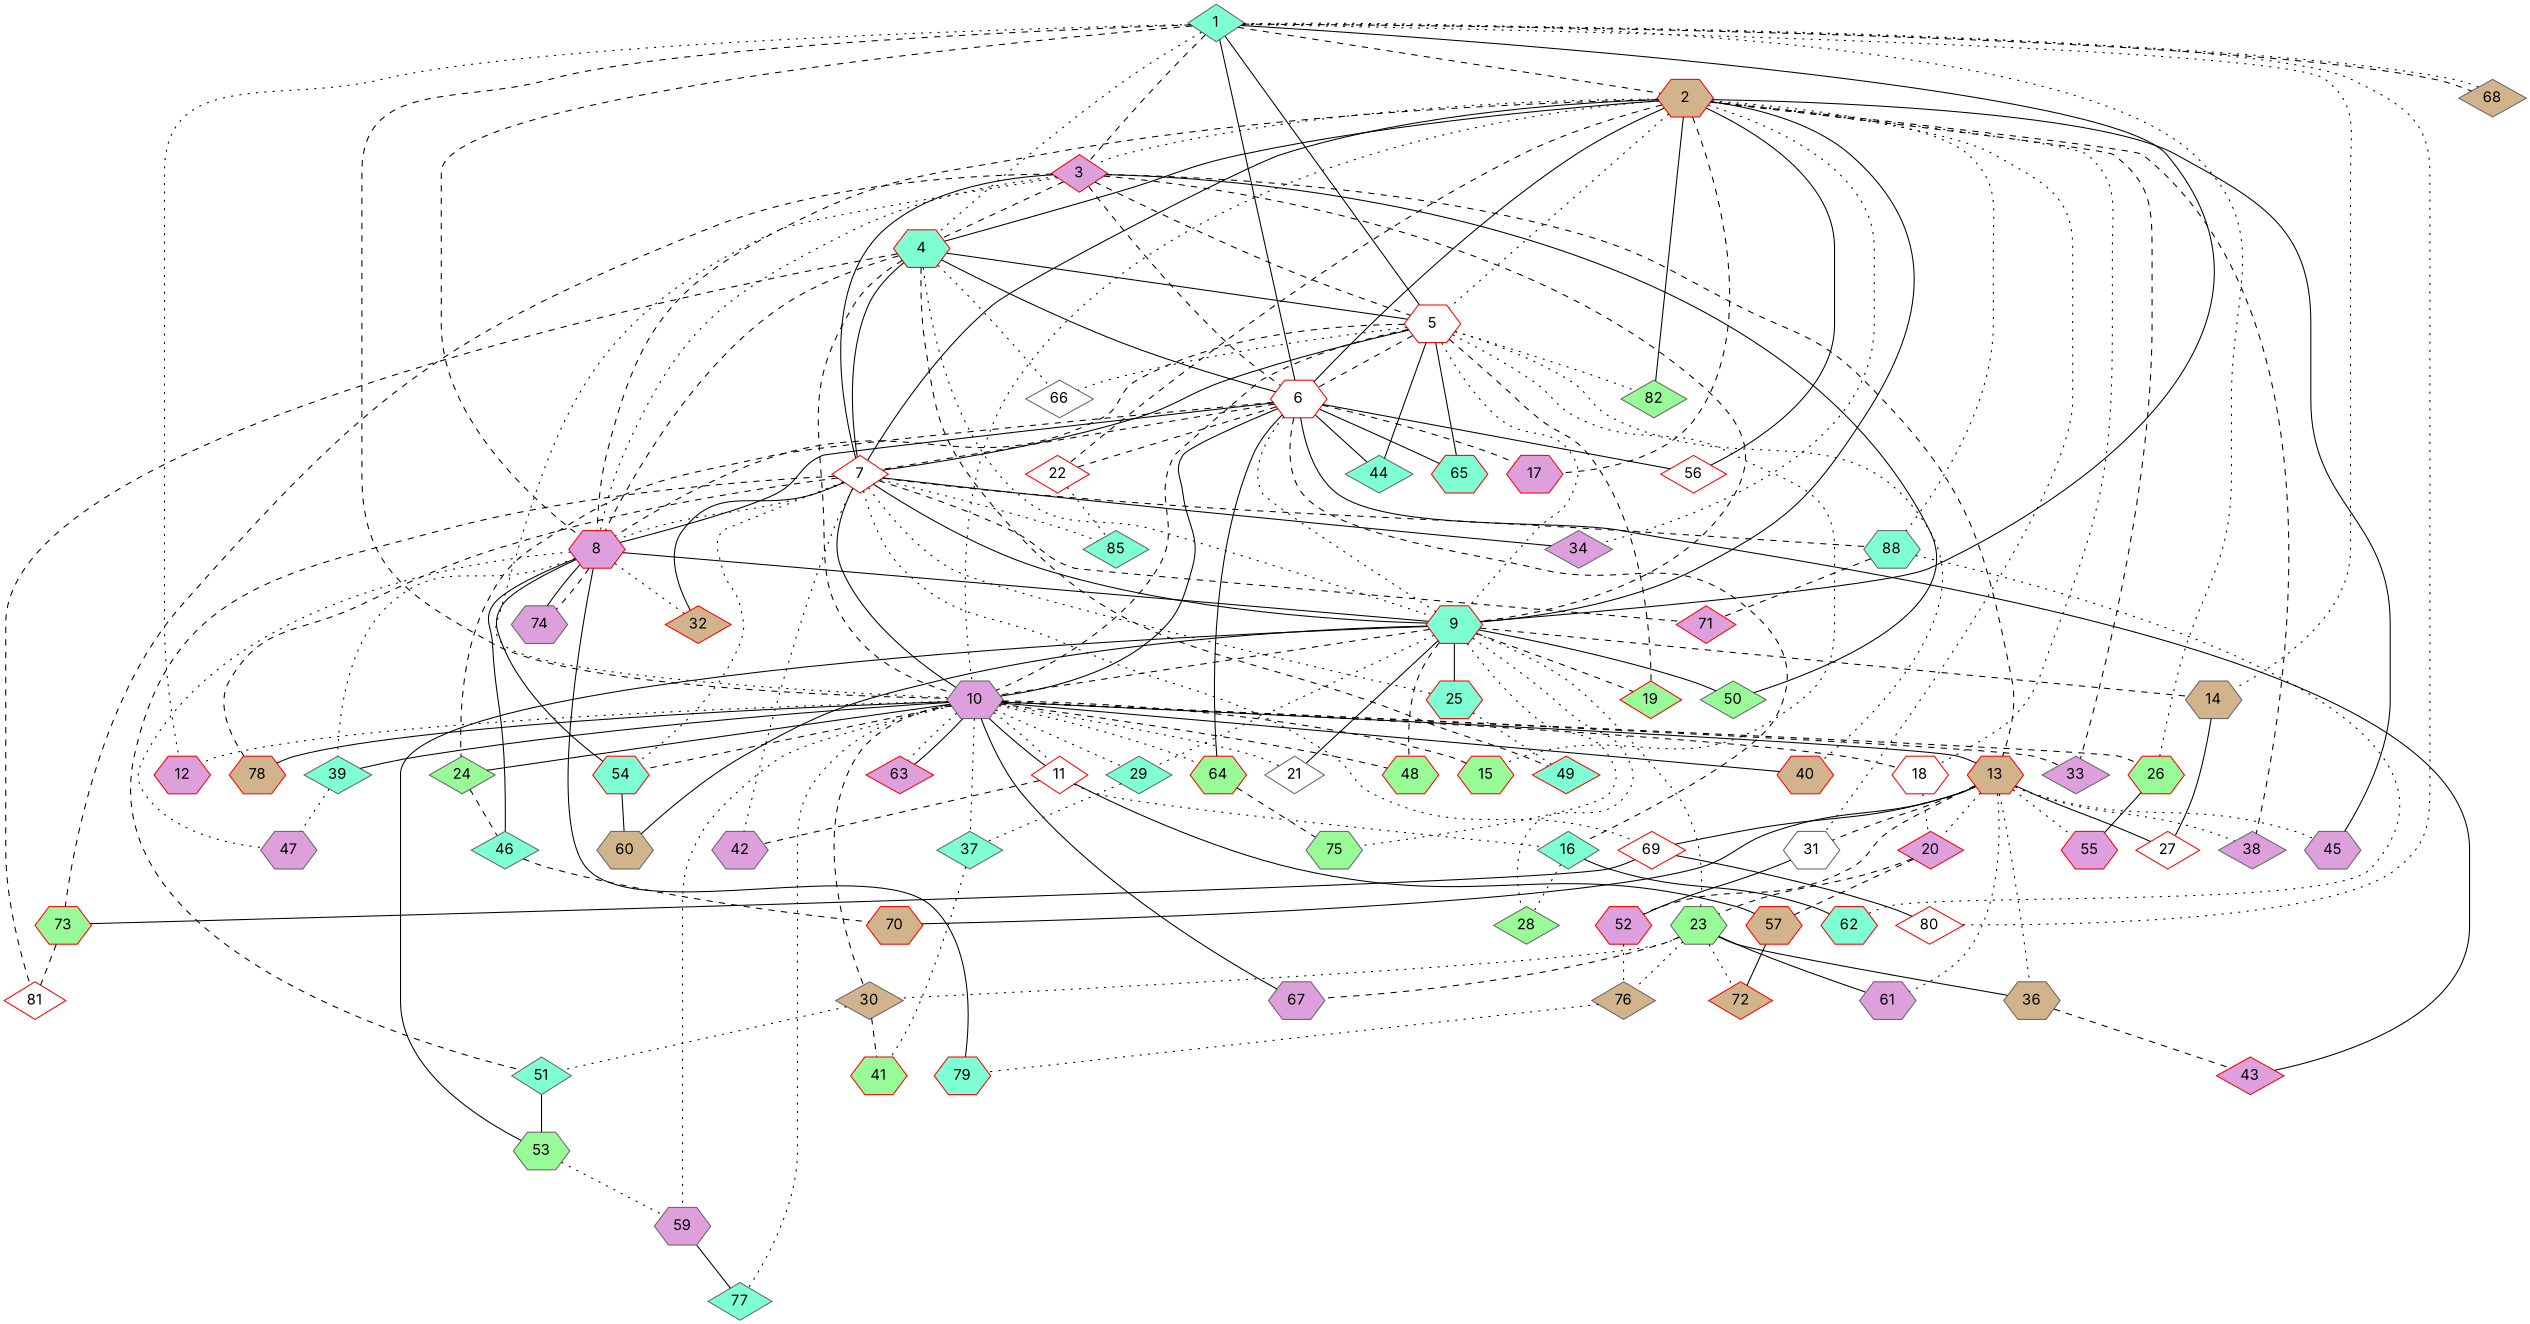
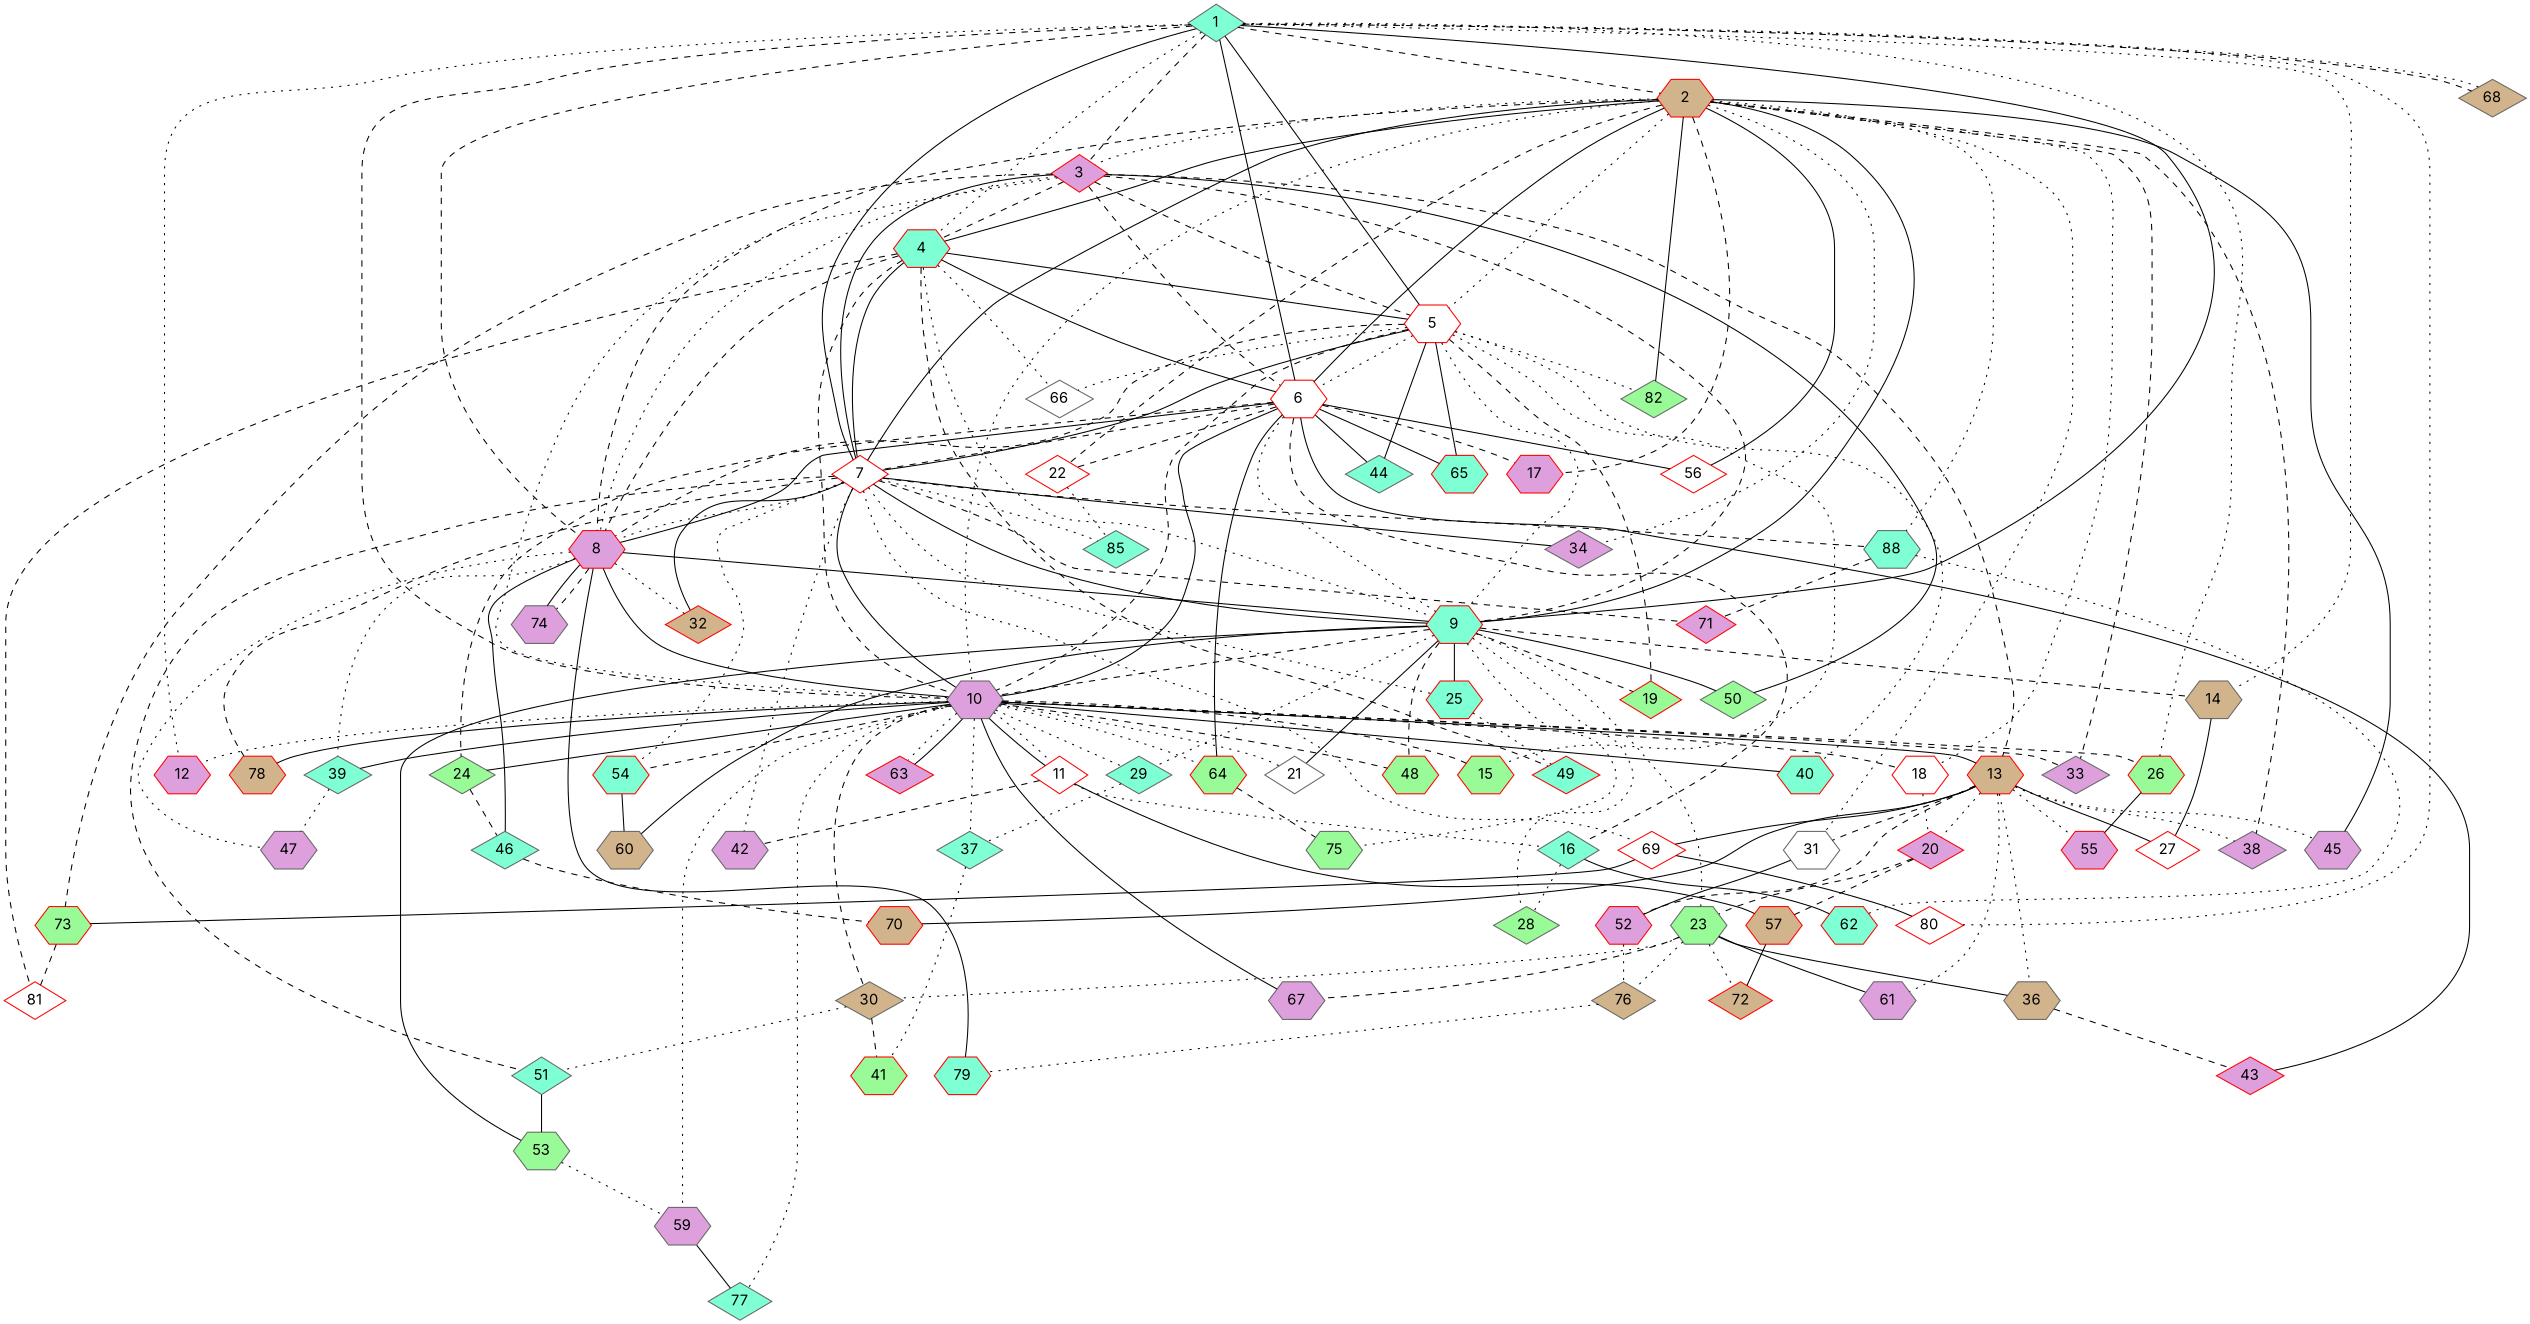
edge "1" -- "7": added
edge "5" -- "6": style dashed -> dotted
edge "8" -- "54": now "8" -- "10"
node "40": fillcolor tan -> aquamarine
